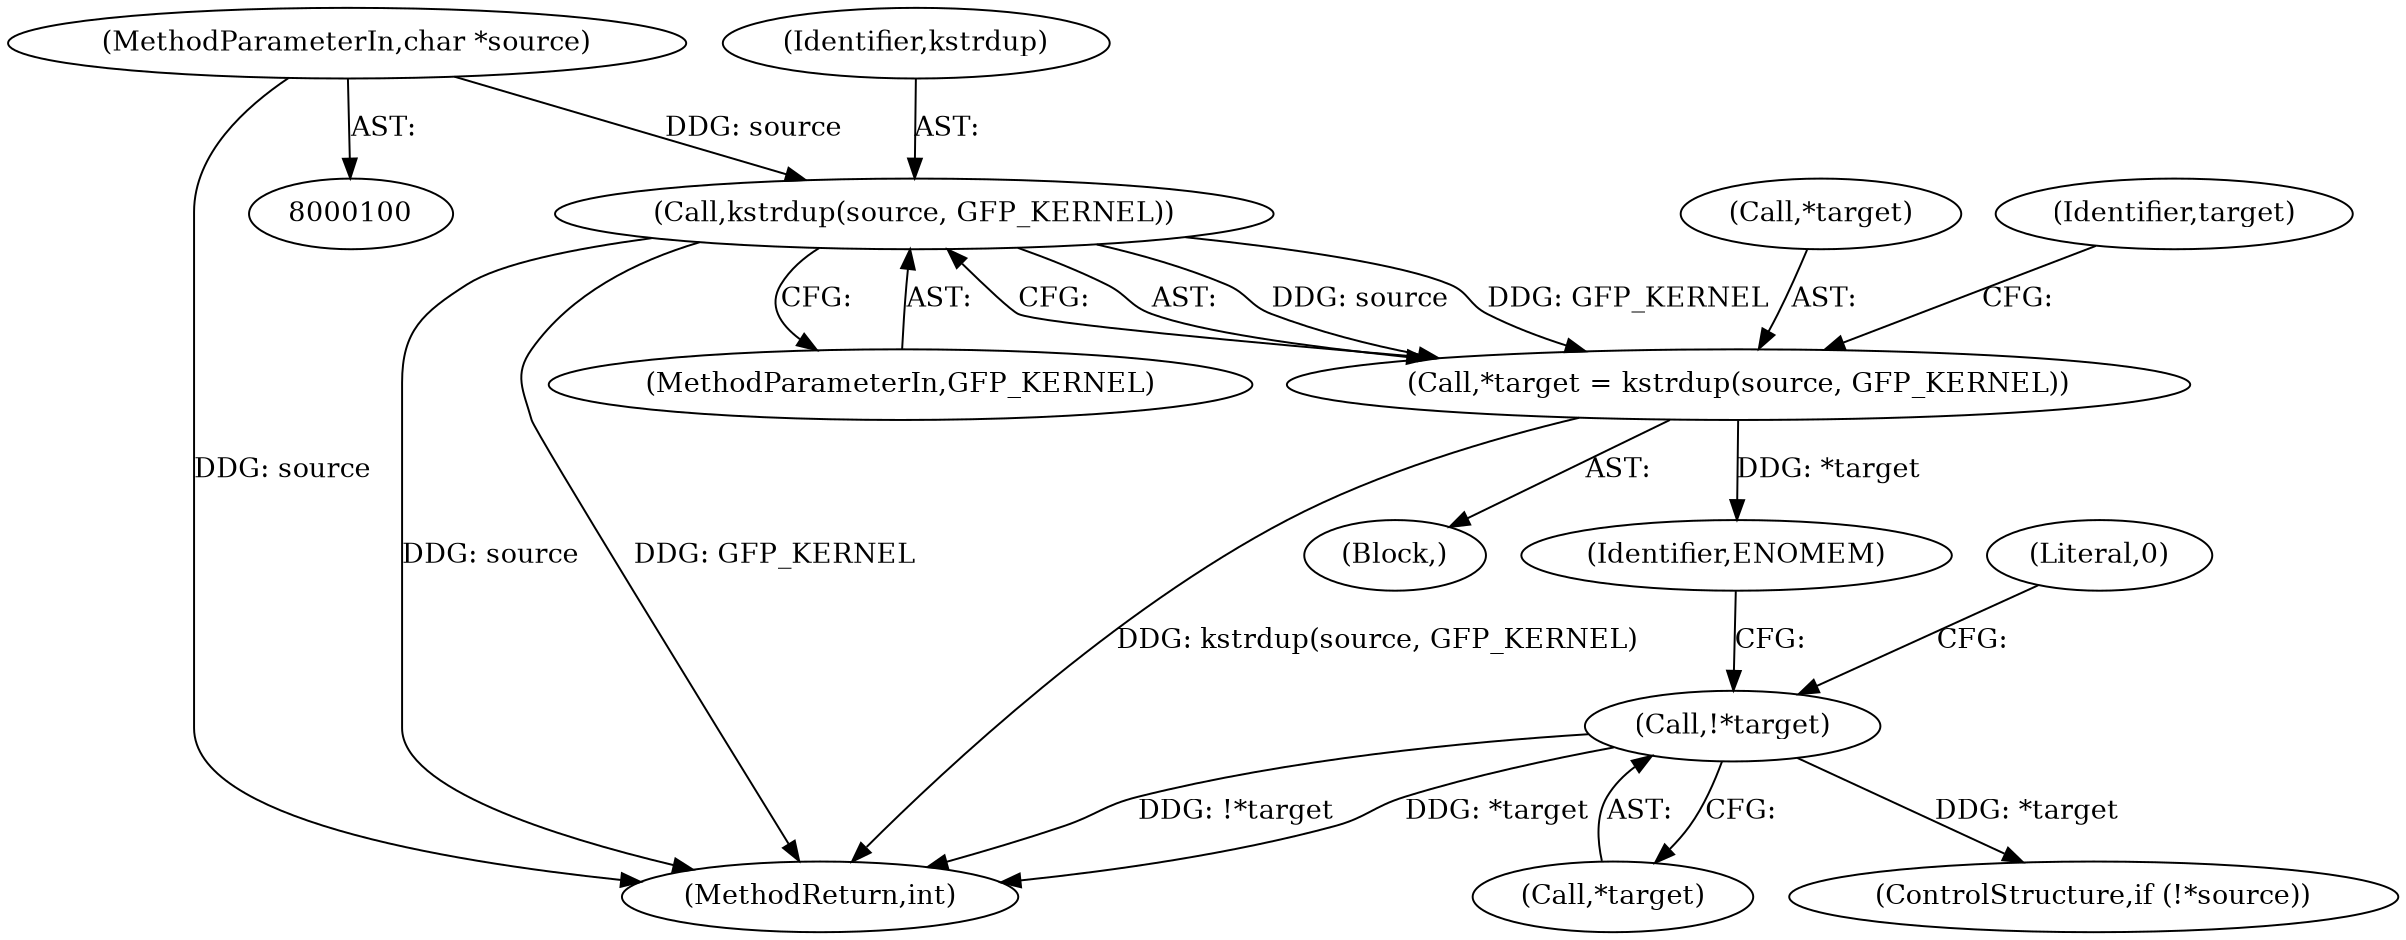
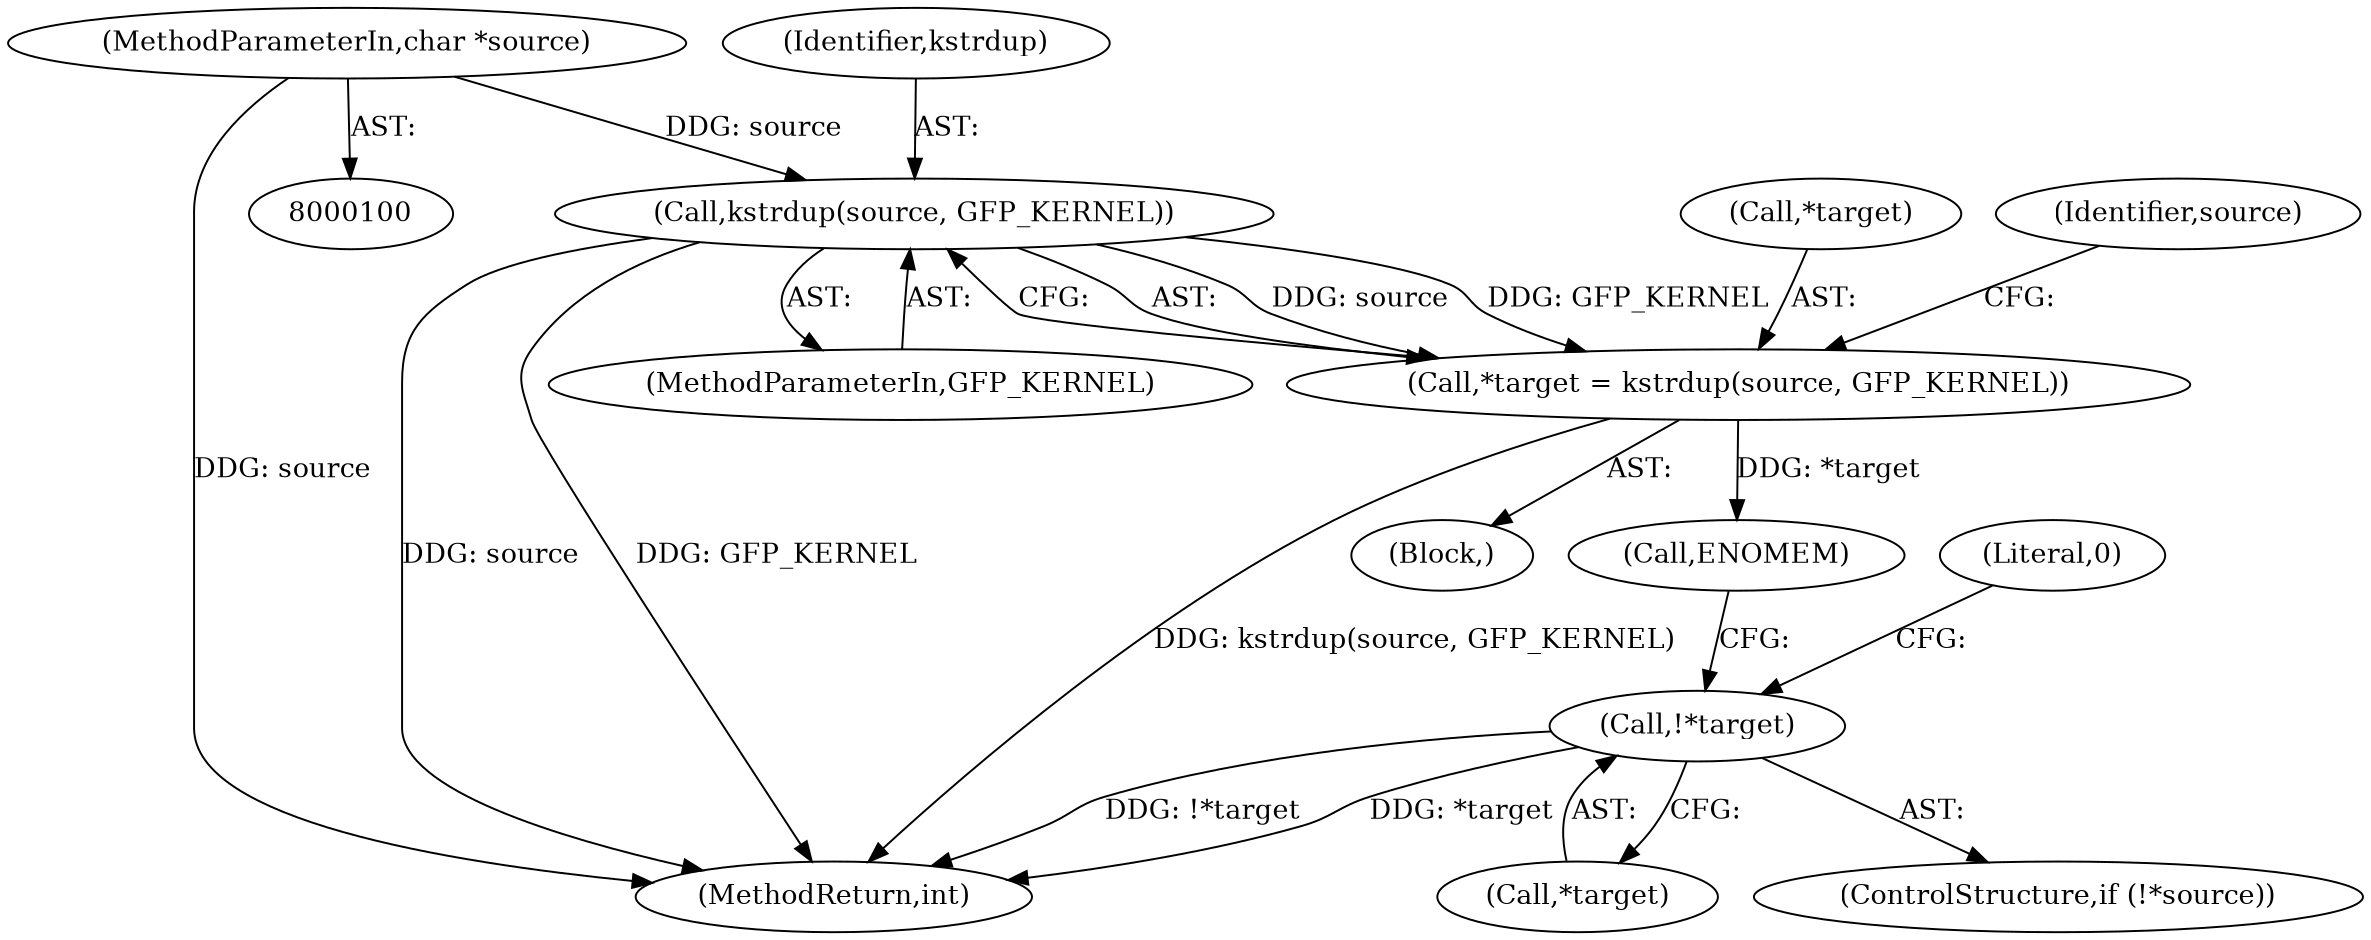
node "(Identifier,target)": label "(Identifier,target)" -> "(Identifier,source)"
edge "(Call,kstrdup(source, GFP_KERNEL))" -> "(MethodParameterIn,GFP_KERNEL)": label "CFG: " -> "AST: "
node "(Identifier,ENOMEM)": label "(Identifier,ENOMEM)" -> "(Call,ENOMEM)"
edge "(Call,!*target)" -> "(ControlStructure,if (!*source))": label "DDG: *target" -> "AST: "
